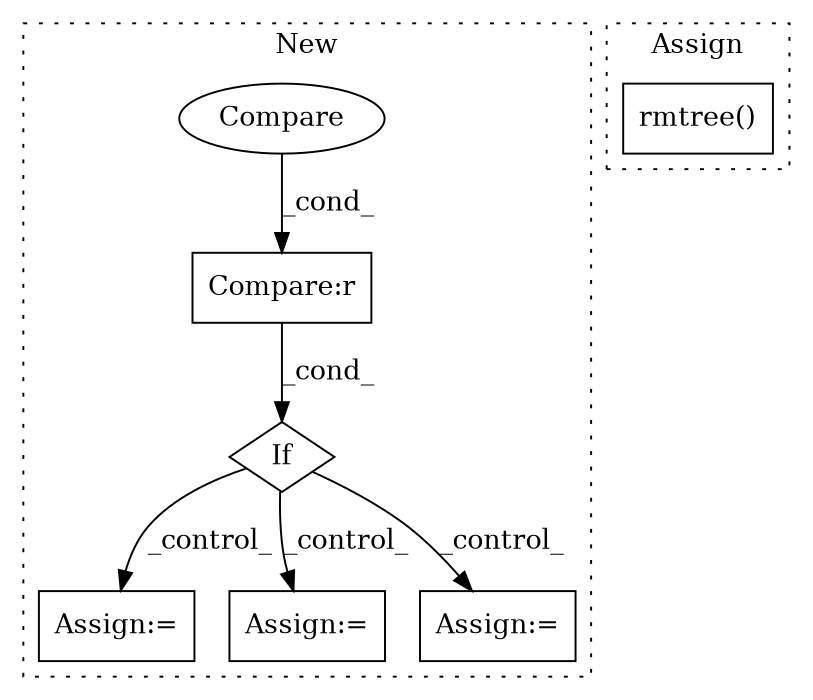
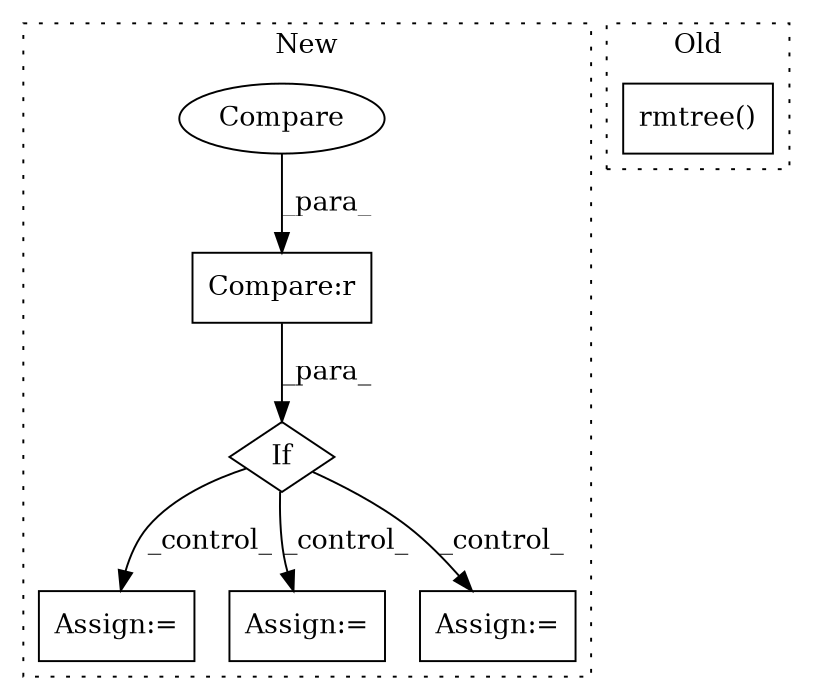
cluster "Assign": label "Assign" -> "Old"
edge "Compare" -> "Compare:r": label "_cond_" -> "_para_"
edge "Compare:r" -> "If": label "_cond_" -> "_para_"
